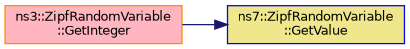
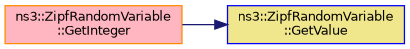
node "ns7::ZipfRandomVariable ::GetValue": label "ns7::ZipfRandomVariable ::GetValue" -> "ns3::ZipfRandomVariable ::GetValue"
